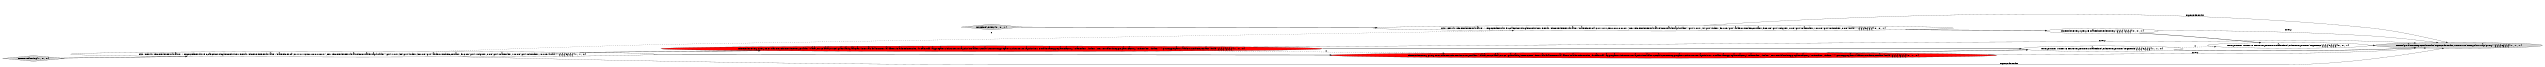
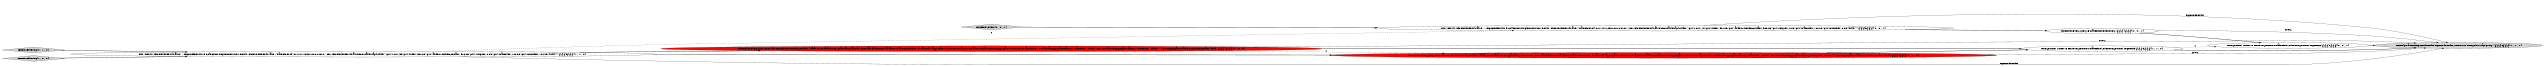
node "testRowFiltering['0', '1', '0']": added
